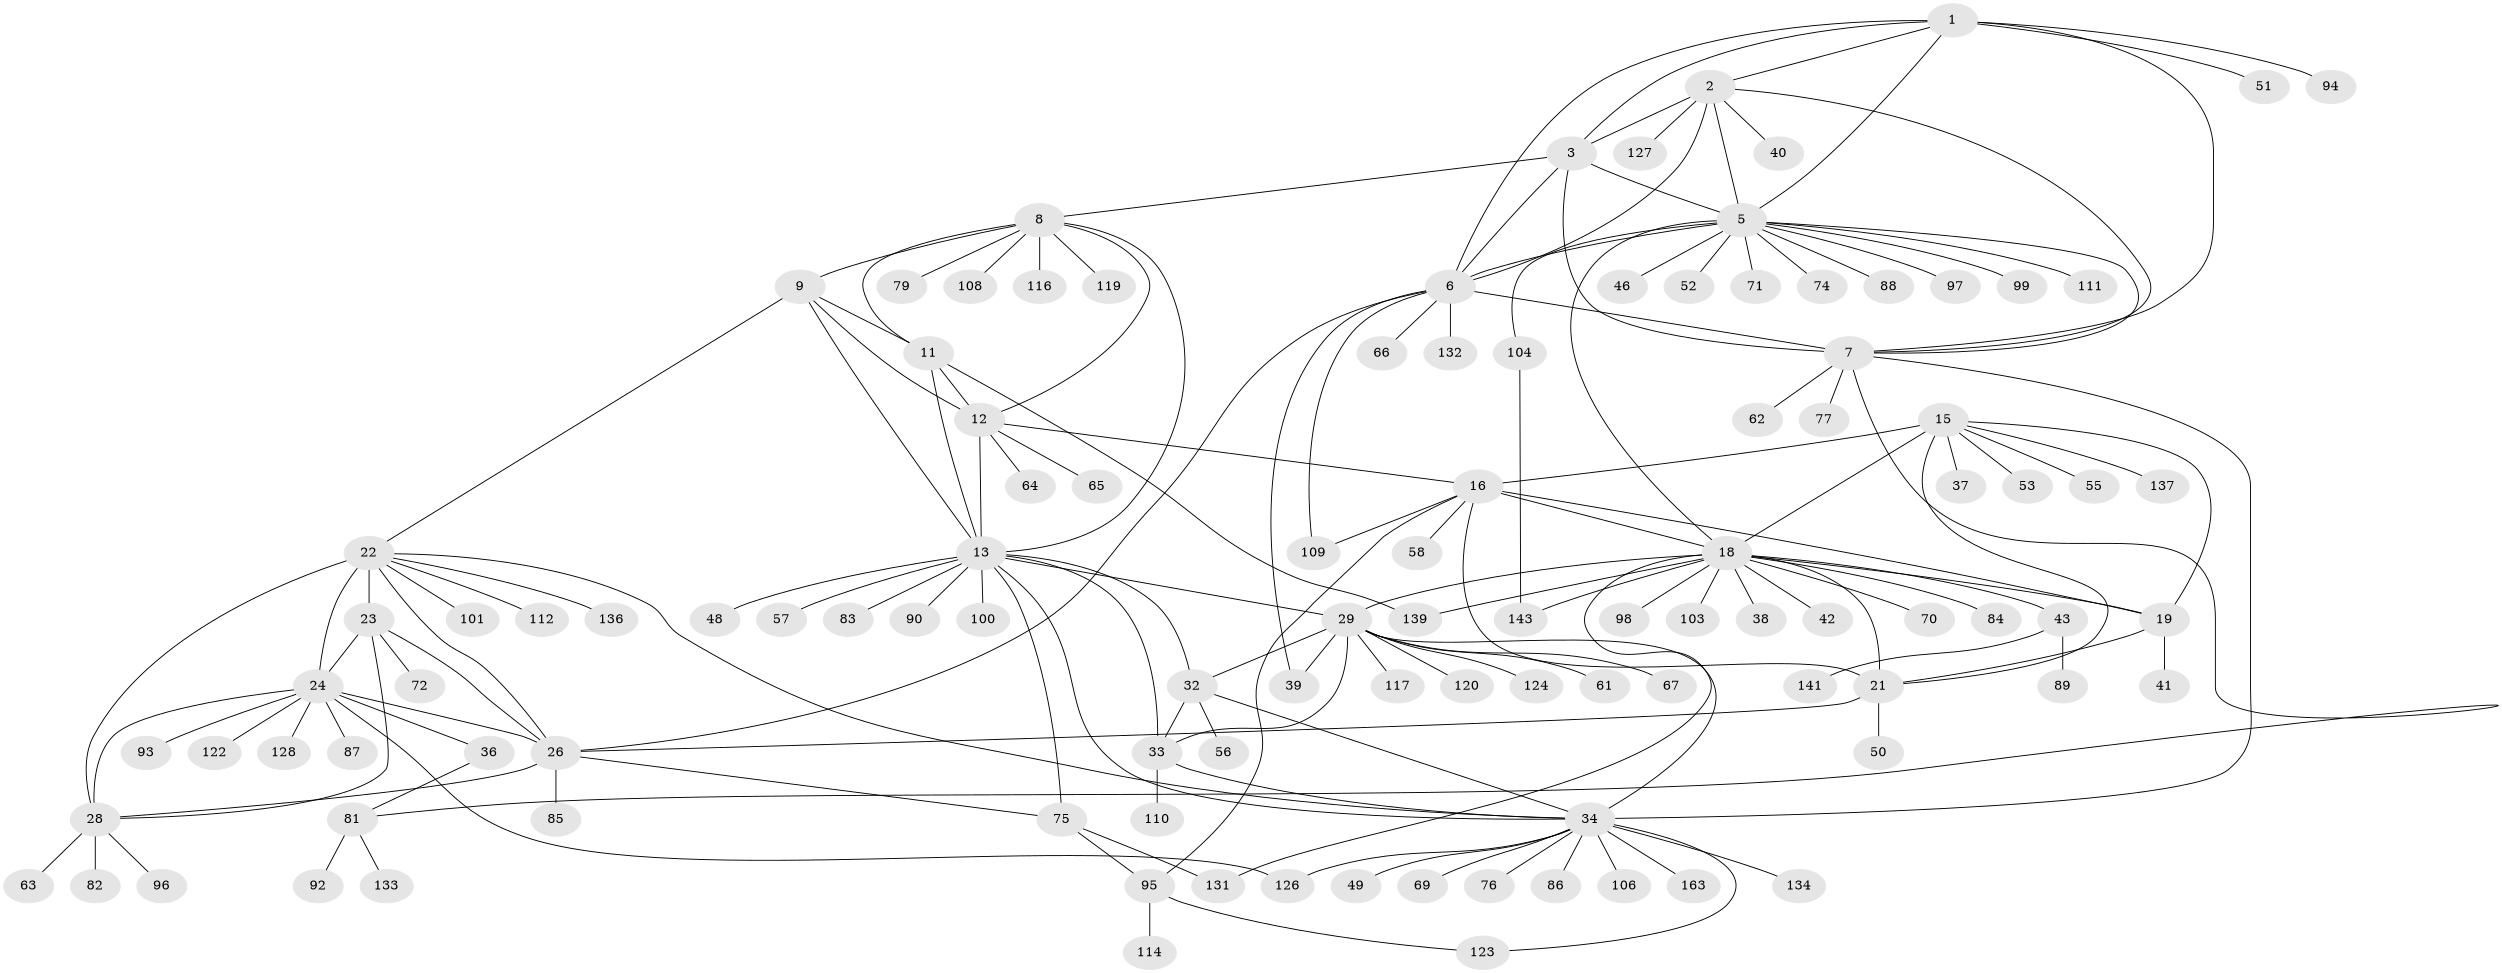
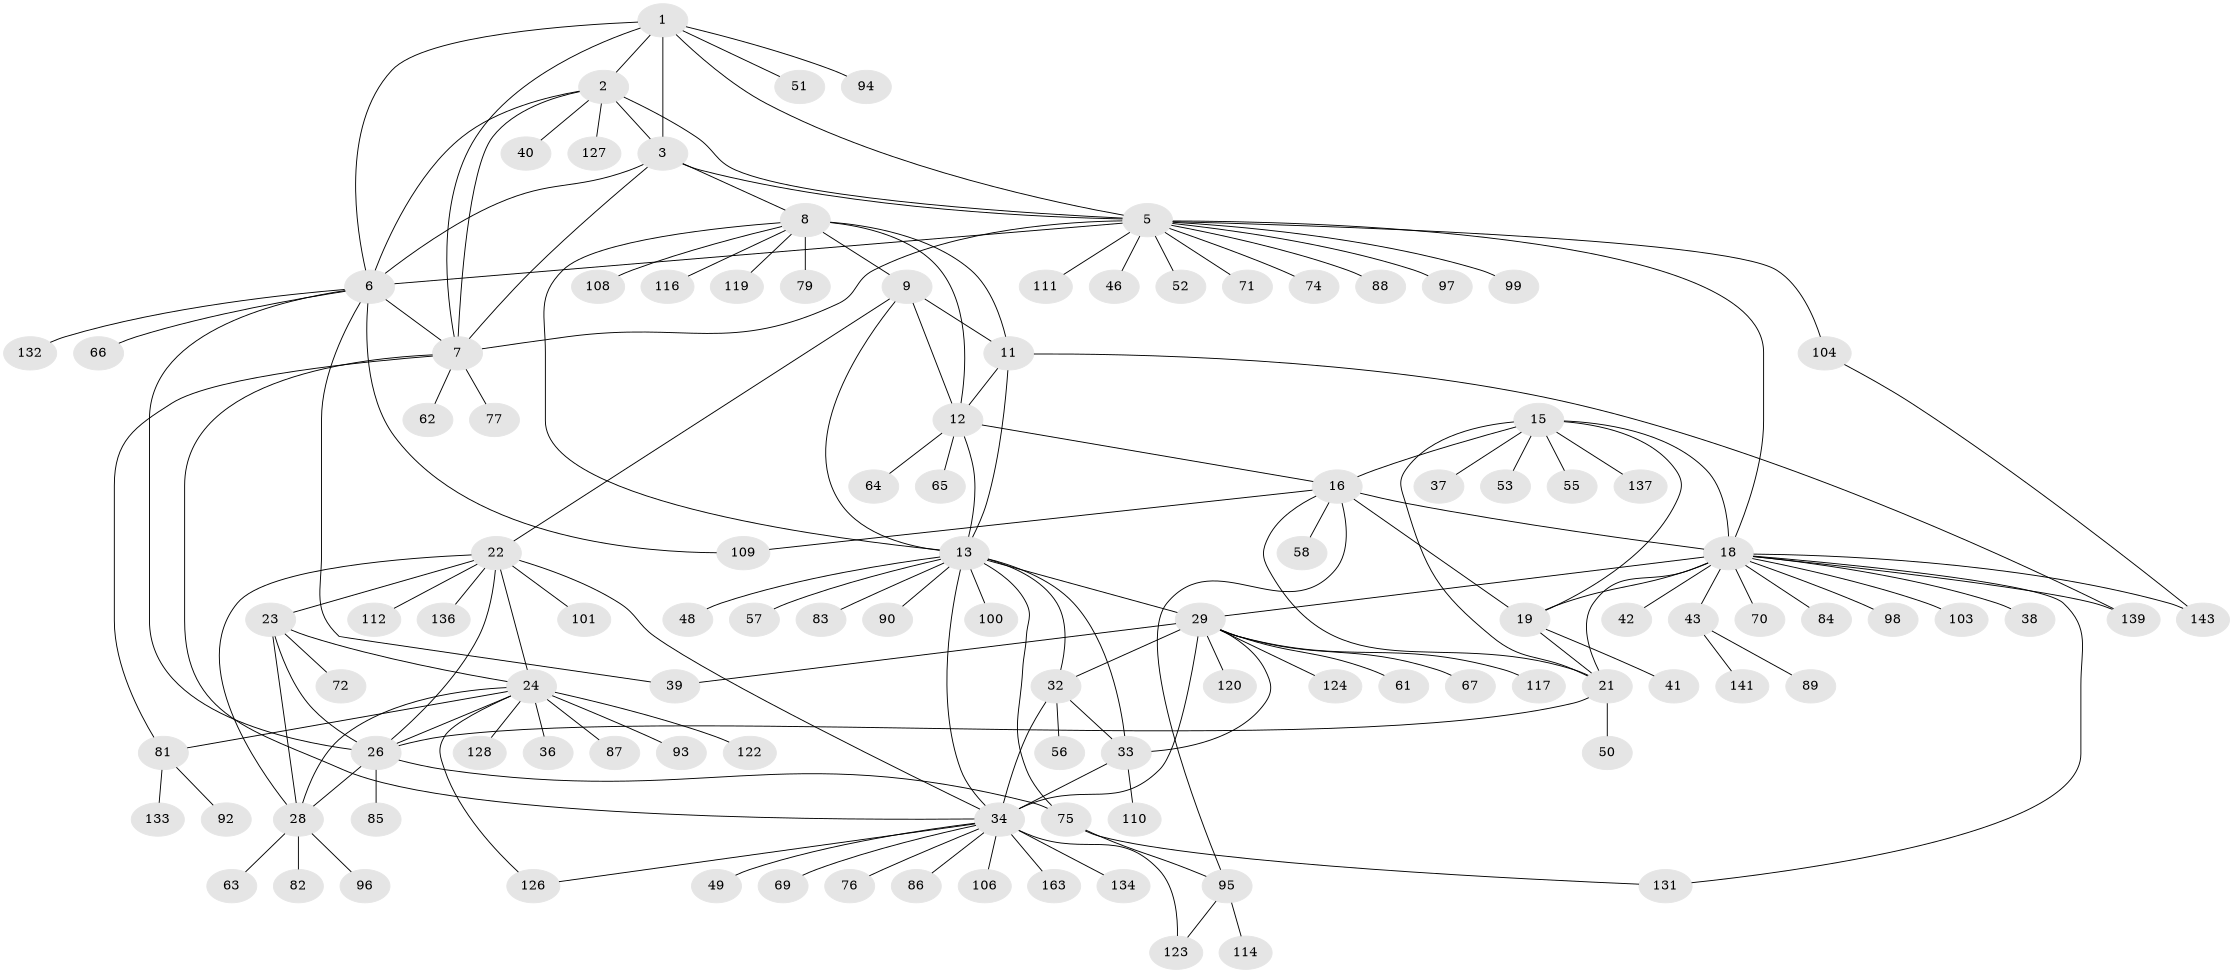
edge "36" -- "81": now "24" -- "81"
